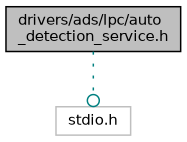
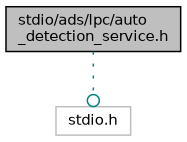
node "drivers/ads/lpc/auto _detection_service.h": label "drivers/ads/lpc/auto _detection_service.h" -> "stdio/ads/lpc/auto _detection_service.h"
